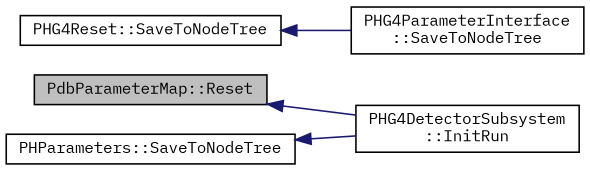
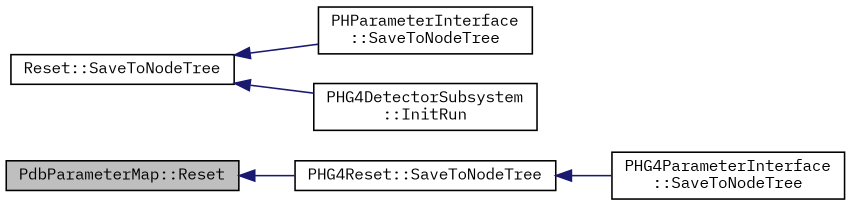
node "PHParameterInterface ::SaveToNodeTree": added
edge "PHG4DetectorSubsystem ::InitRun" -> "PdbParameterMap::Reset": now "PHG4Reset::SaveToNodeTree" -> "PdbParameterMap::Reset"
node "PHParameters::SaveToNodeTree": label "PHParameters::SaveToNodeTree" -> "Reset::SaveToNodeTree"
